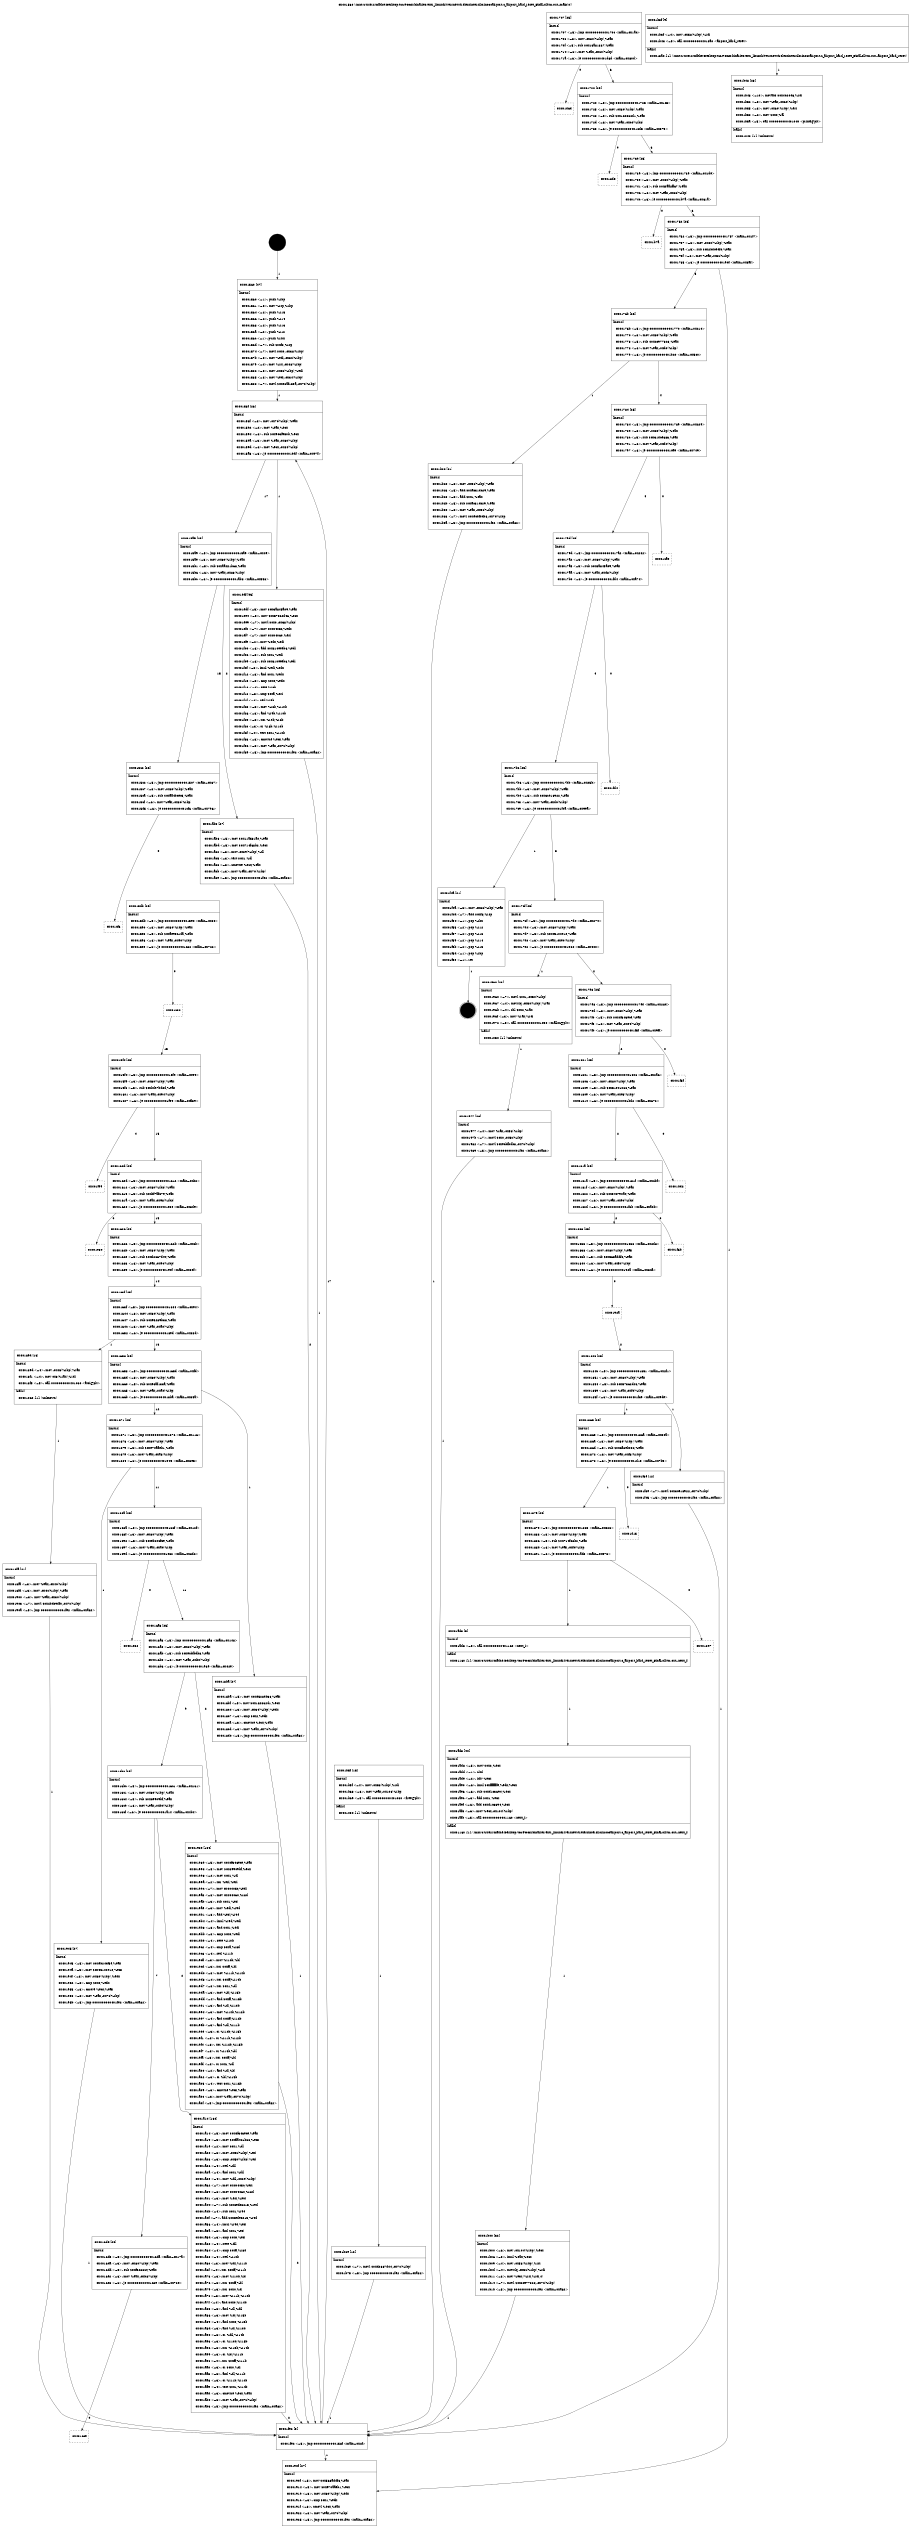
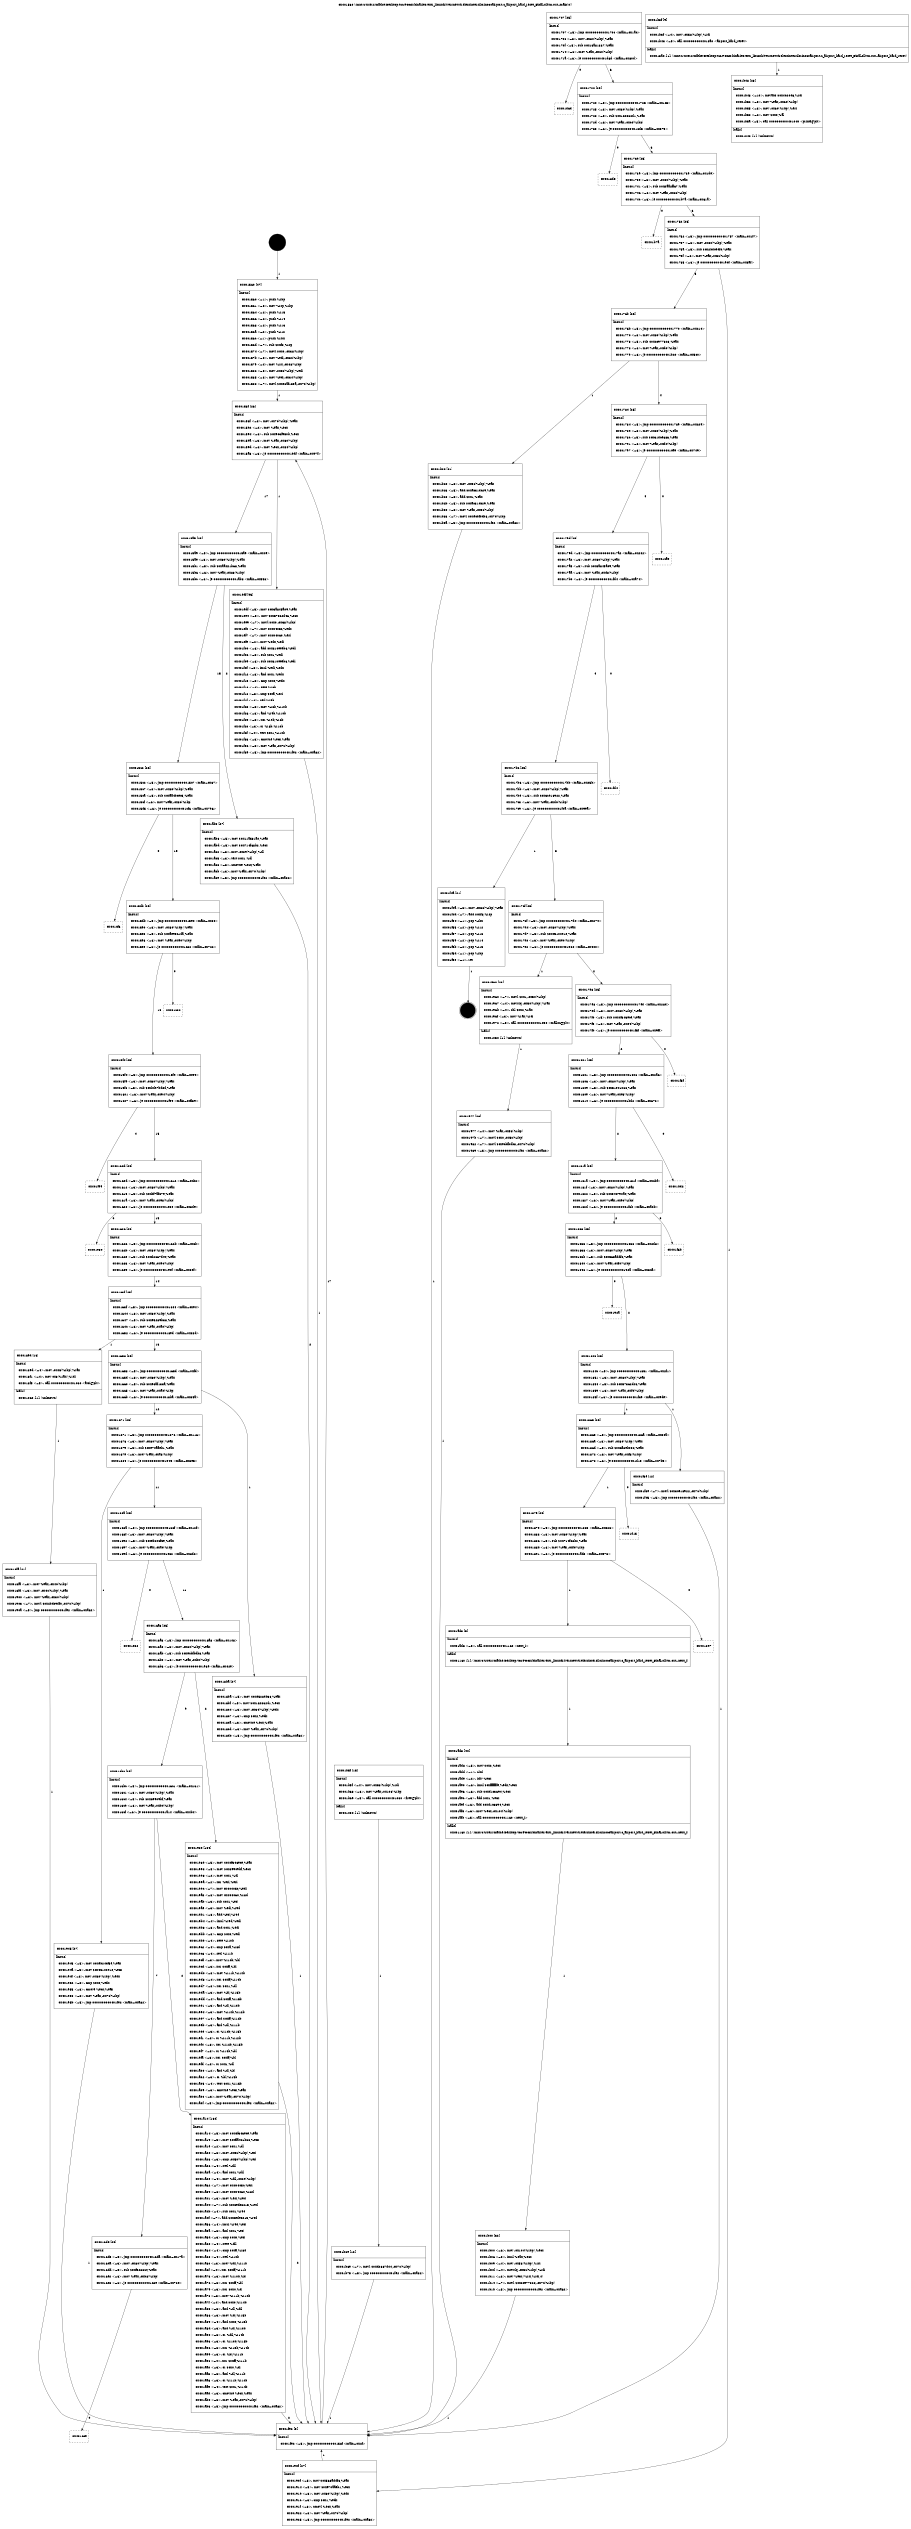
edge "0x4015c2 [25]" -> "0x4015db [25]": added, label "15"
edge "0x401c82" -> "0x4015f4 [25]": now "0x4015db [25]" -> "0x4015f4 [25]"
edge "0x40192a" -> "0x40184c [25]": now "0x401833 [25]" -> "0x40184c [25]"
edge "0x401fe2 [5]" -> "0x40190f [27]": reversed
